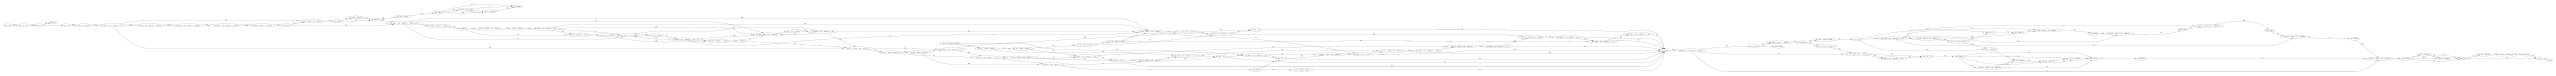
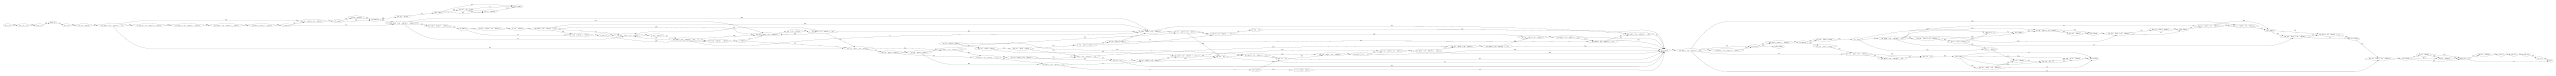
edge "push r15" -> "push rbx": now "push r14" -> "push rbx"
node "mov rsi , qword [ rbp - address ]": added
node "mov esi , dword [ symbol ]": added
edge "mov rbx , qword [ rbp - address ]" -> "mov rdi , rbx": now "mov rbx , qword [ rbp - address ]" -> "mov rdx , r15"
node "mov esi , address": added
node "mov byte [ rbp - address ] , al": added
edge "mov r11d , dword [ rbp - address ]" -> "mov qword [ rsp ] , rax": now "mov r11d , dword [ rbp - address ]" -> "mov dword [ rsp + address ] , r11d"
node "cmp qword [ rbp - address ] , address": added
edge "movzx eax , al" -> "pop rbp": now "movzx eax , al" -> "retn"
node "jmp address": removed
